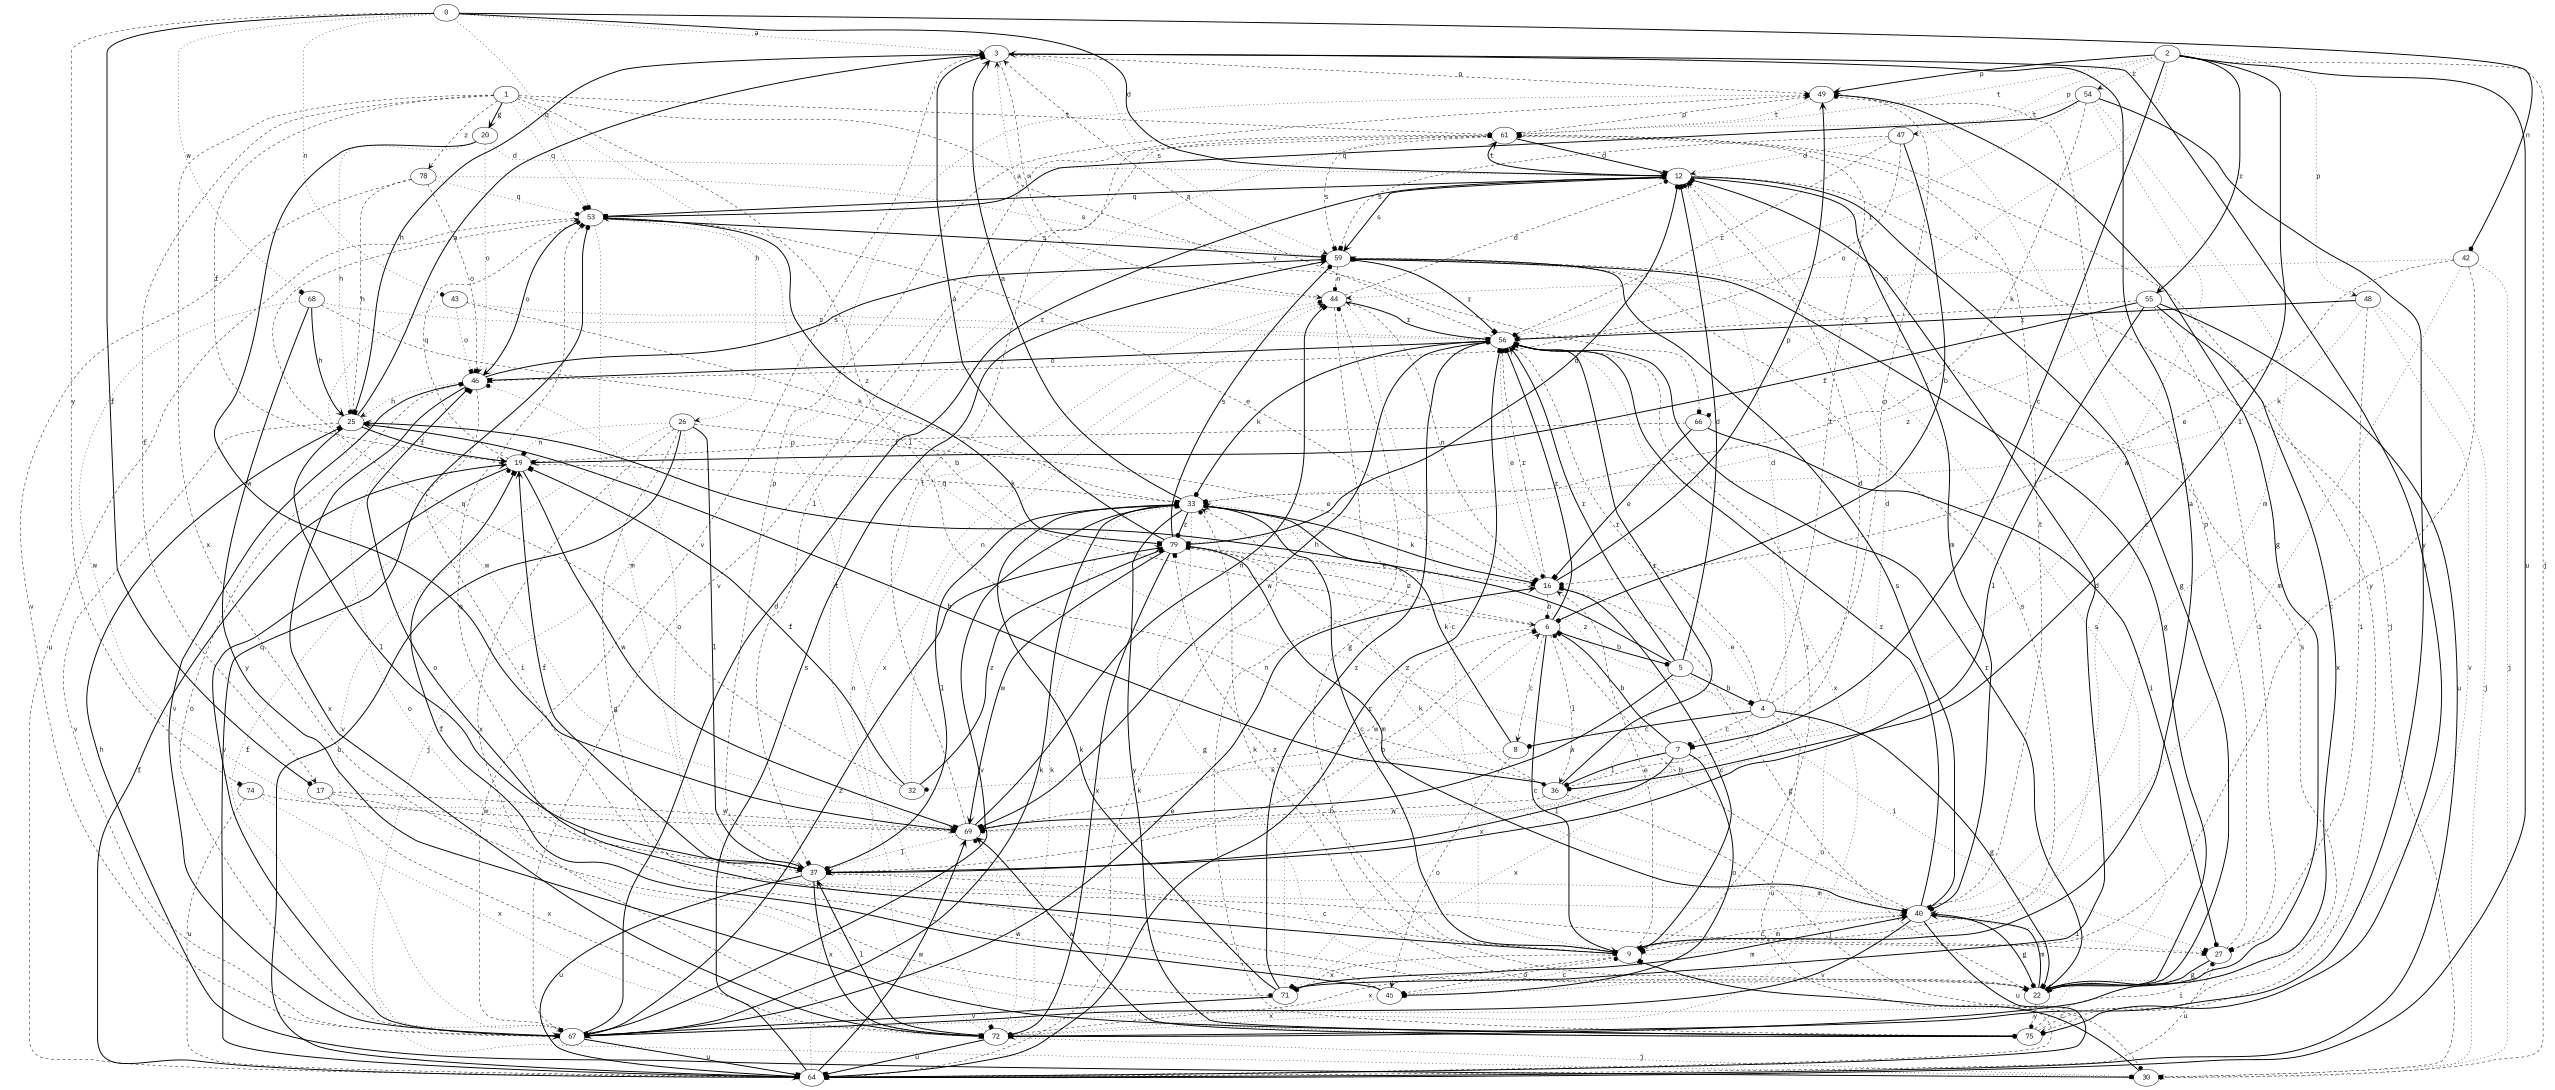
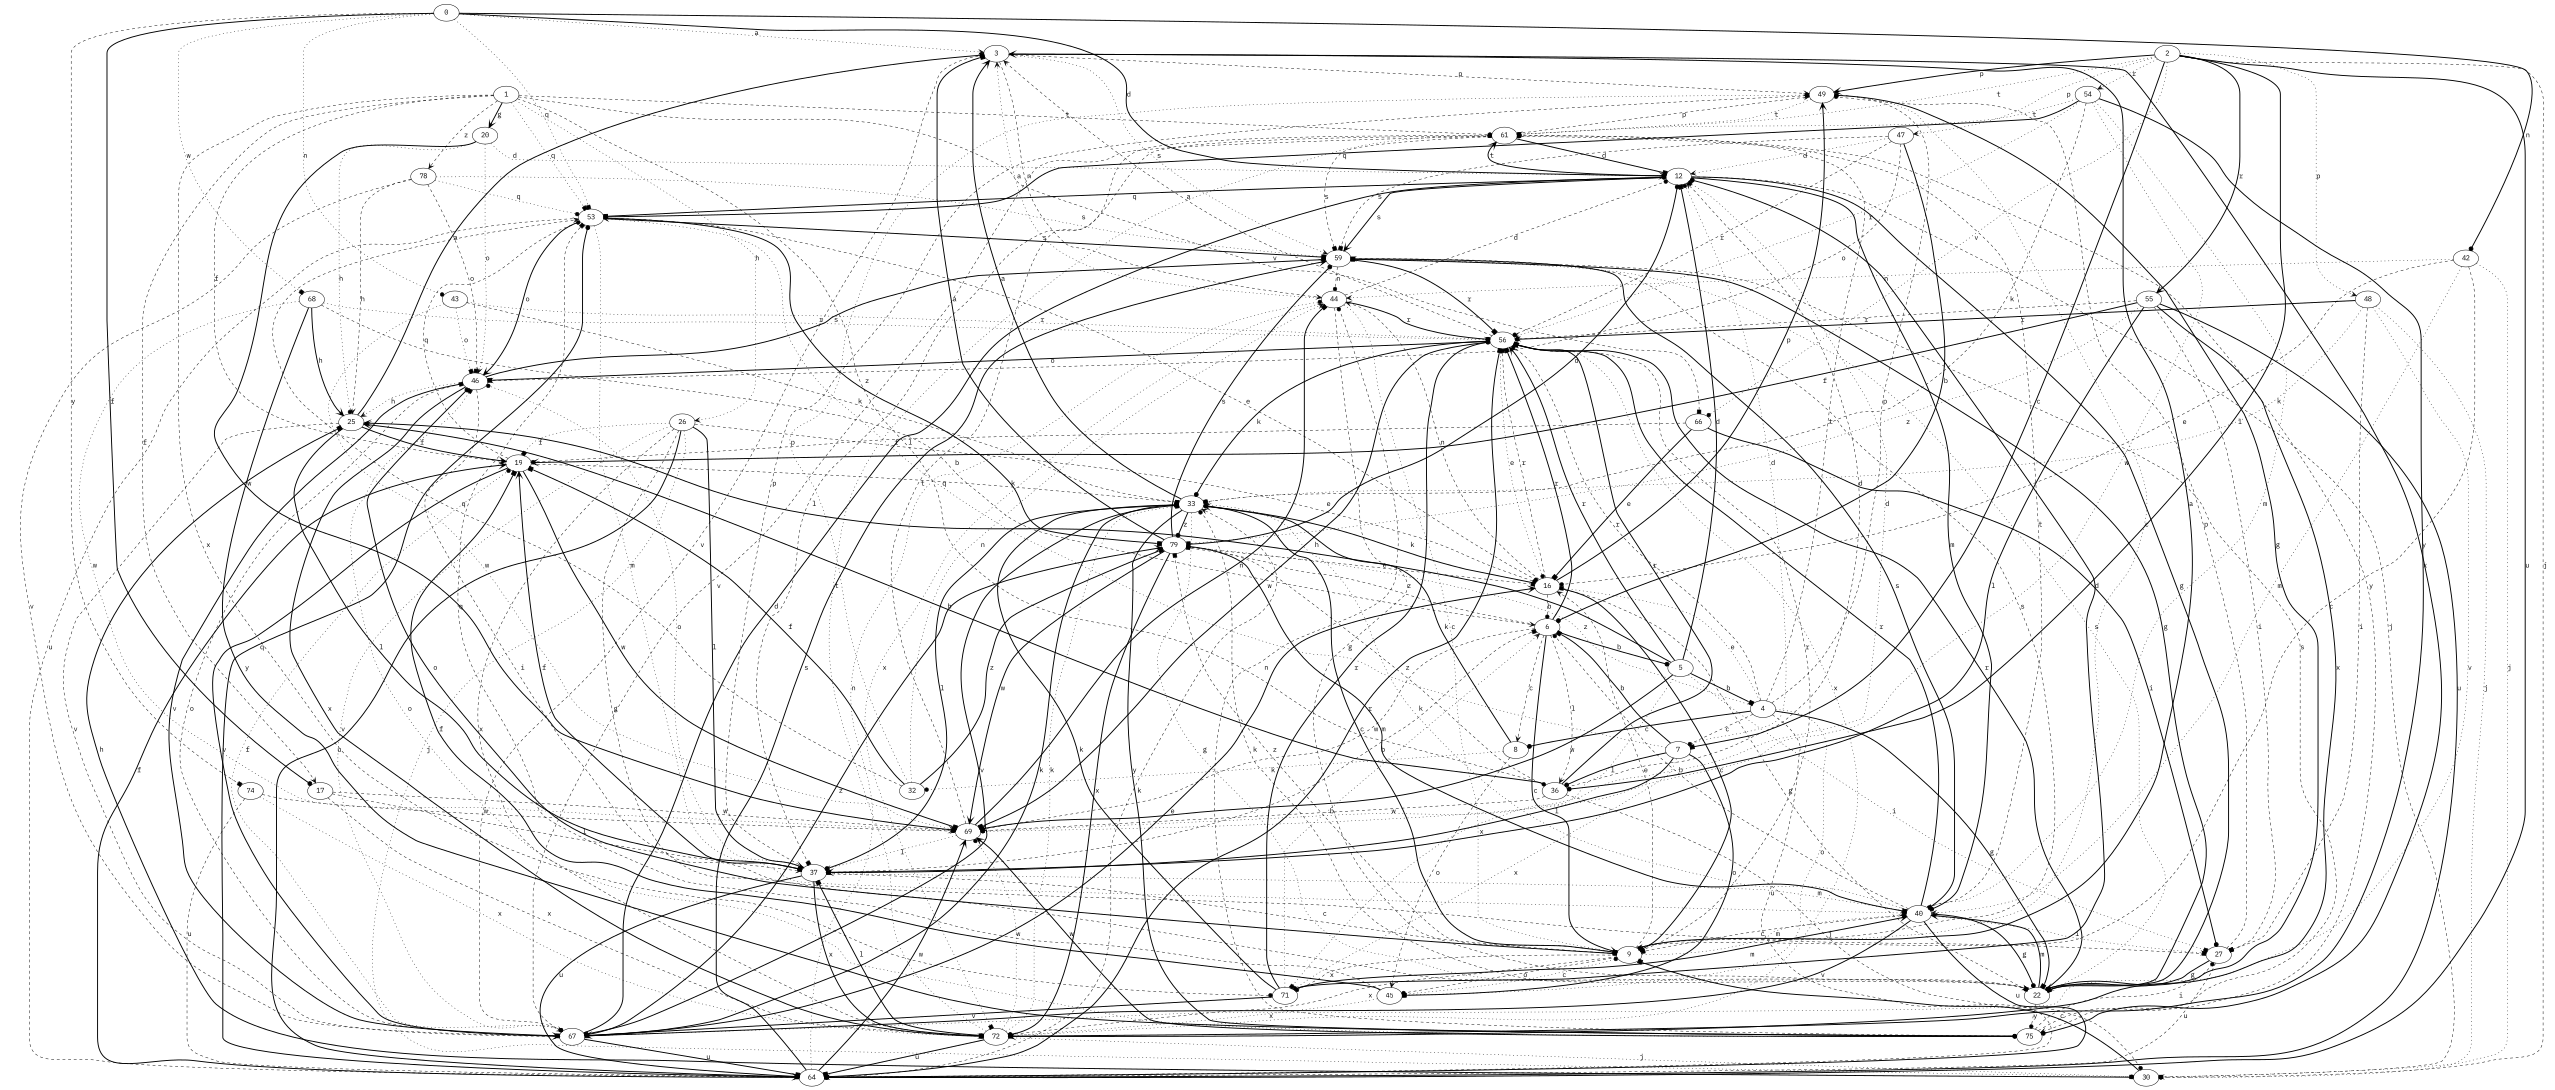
edge "3" -> "25": removed, label "h"
edge "26" -> "19": label "n" -> "f"
edge "72" -> "37": arrowhead vee -> box
